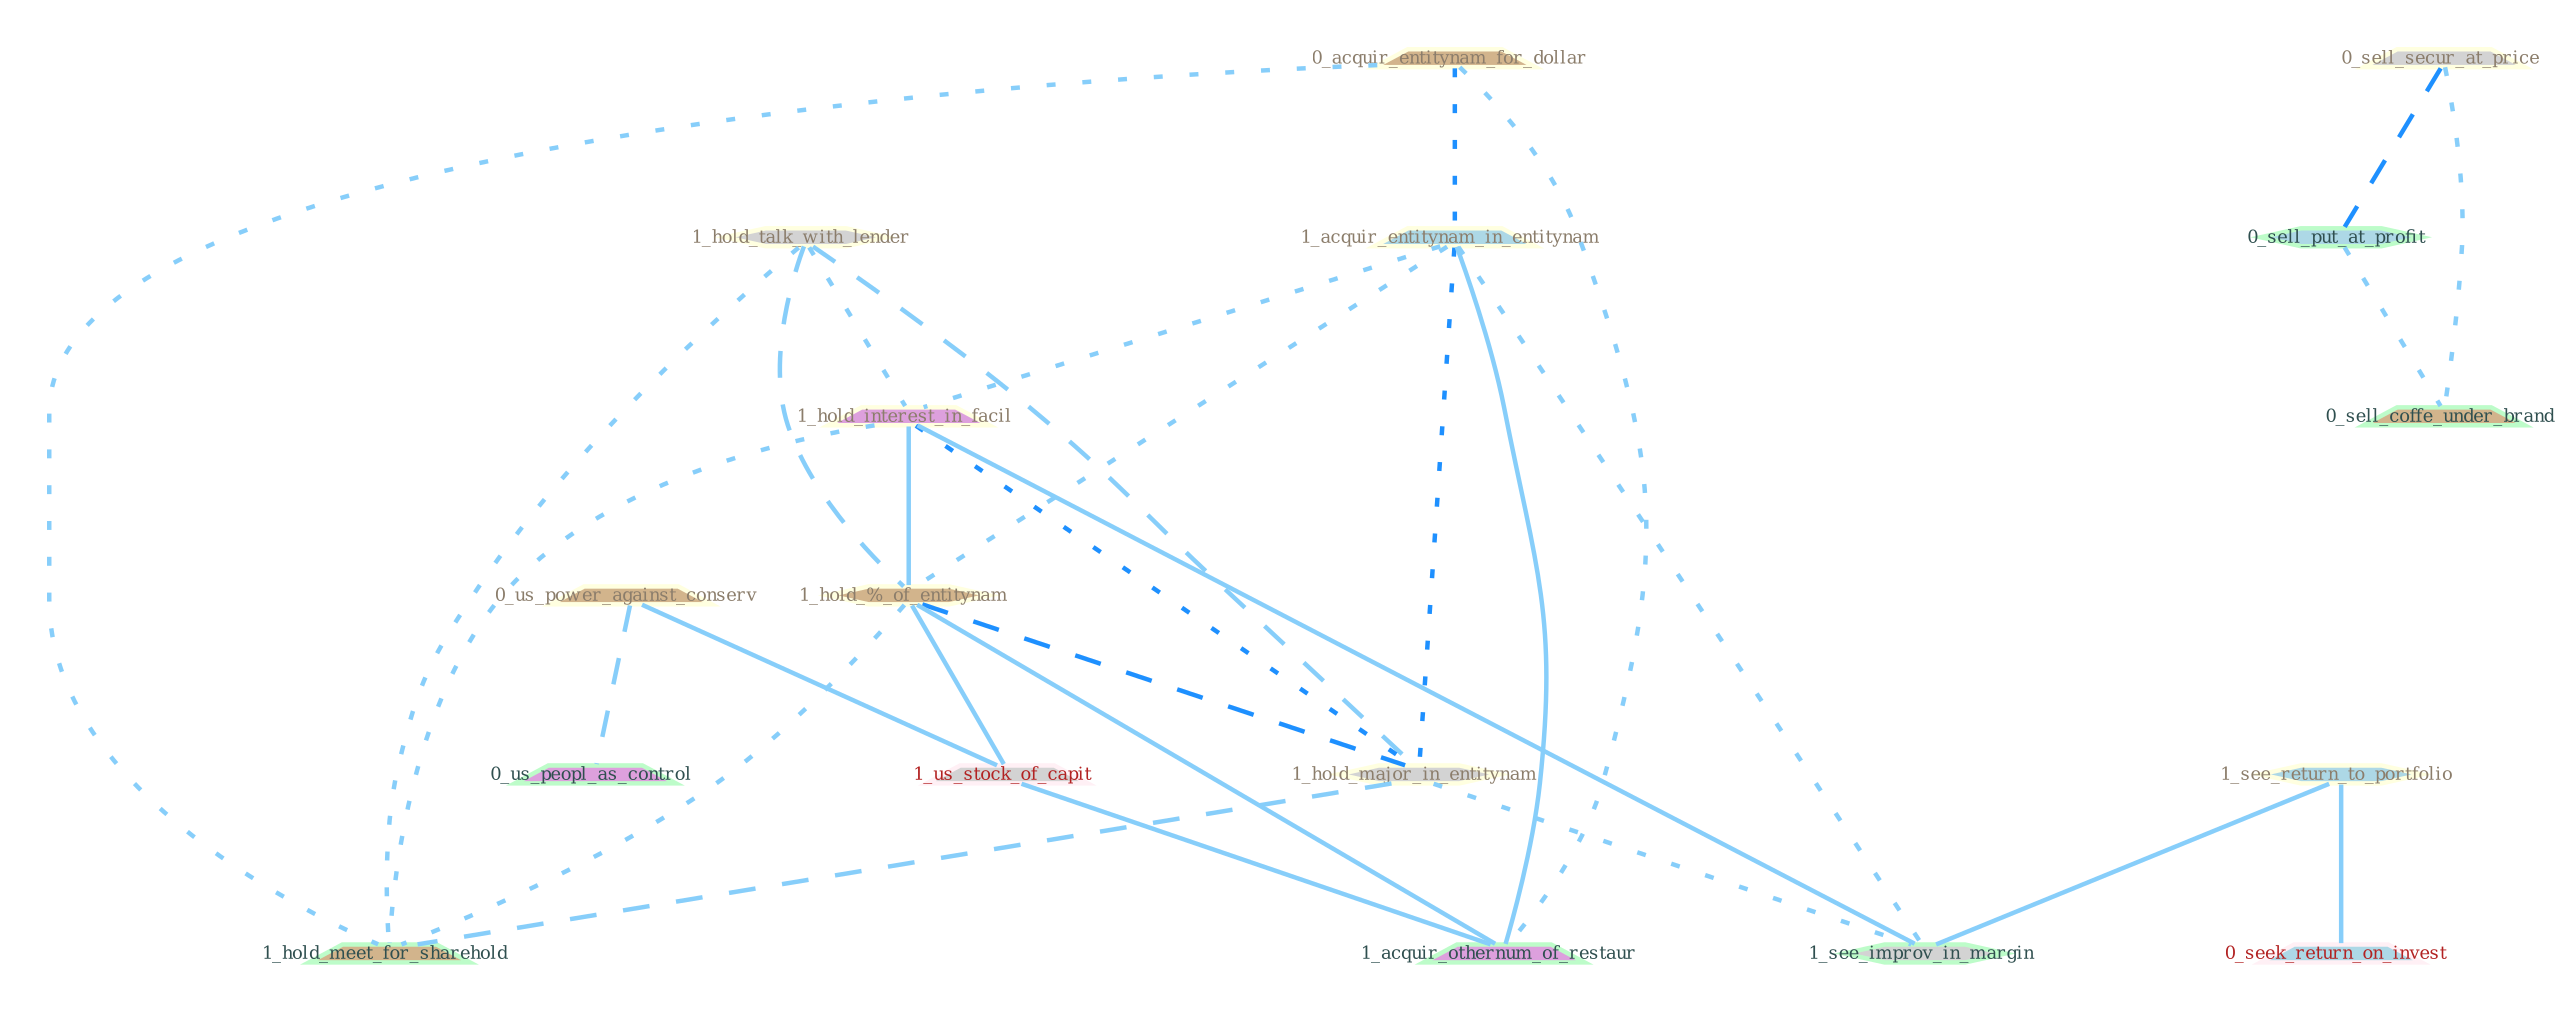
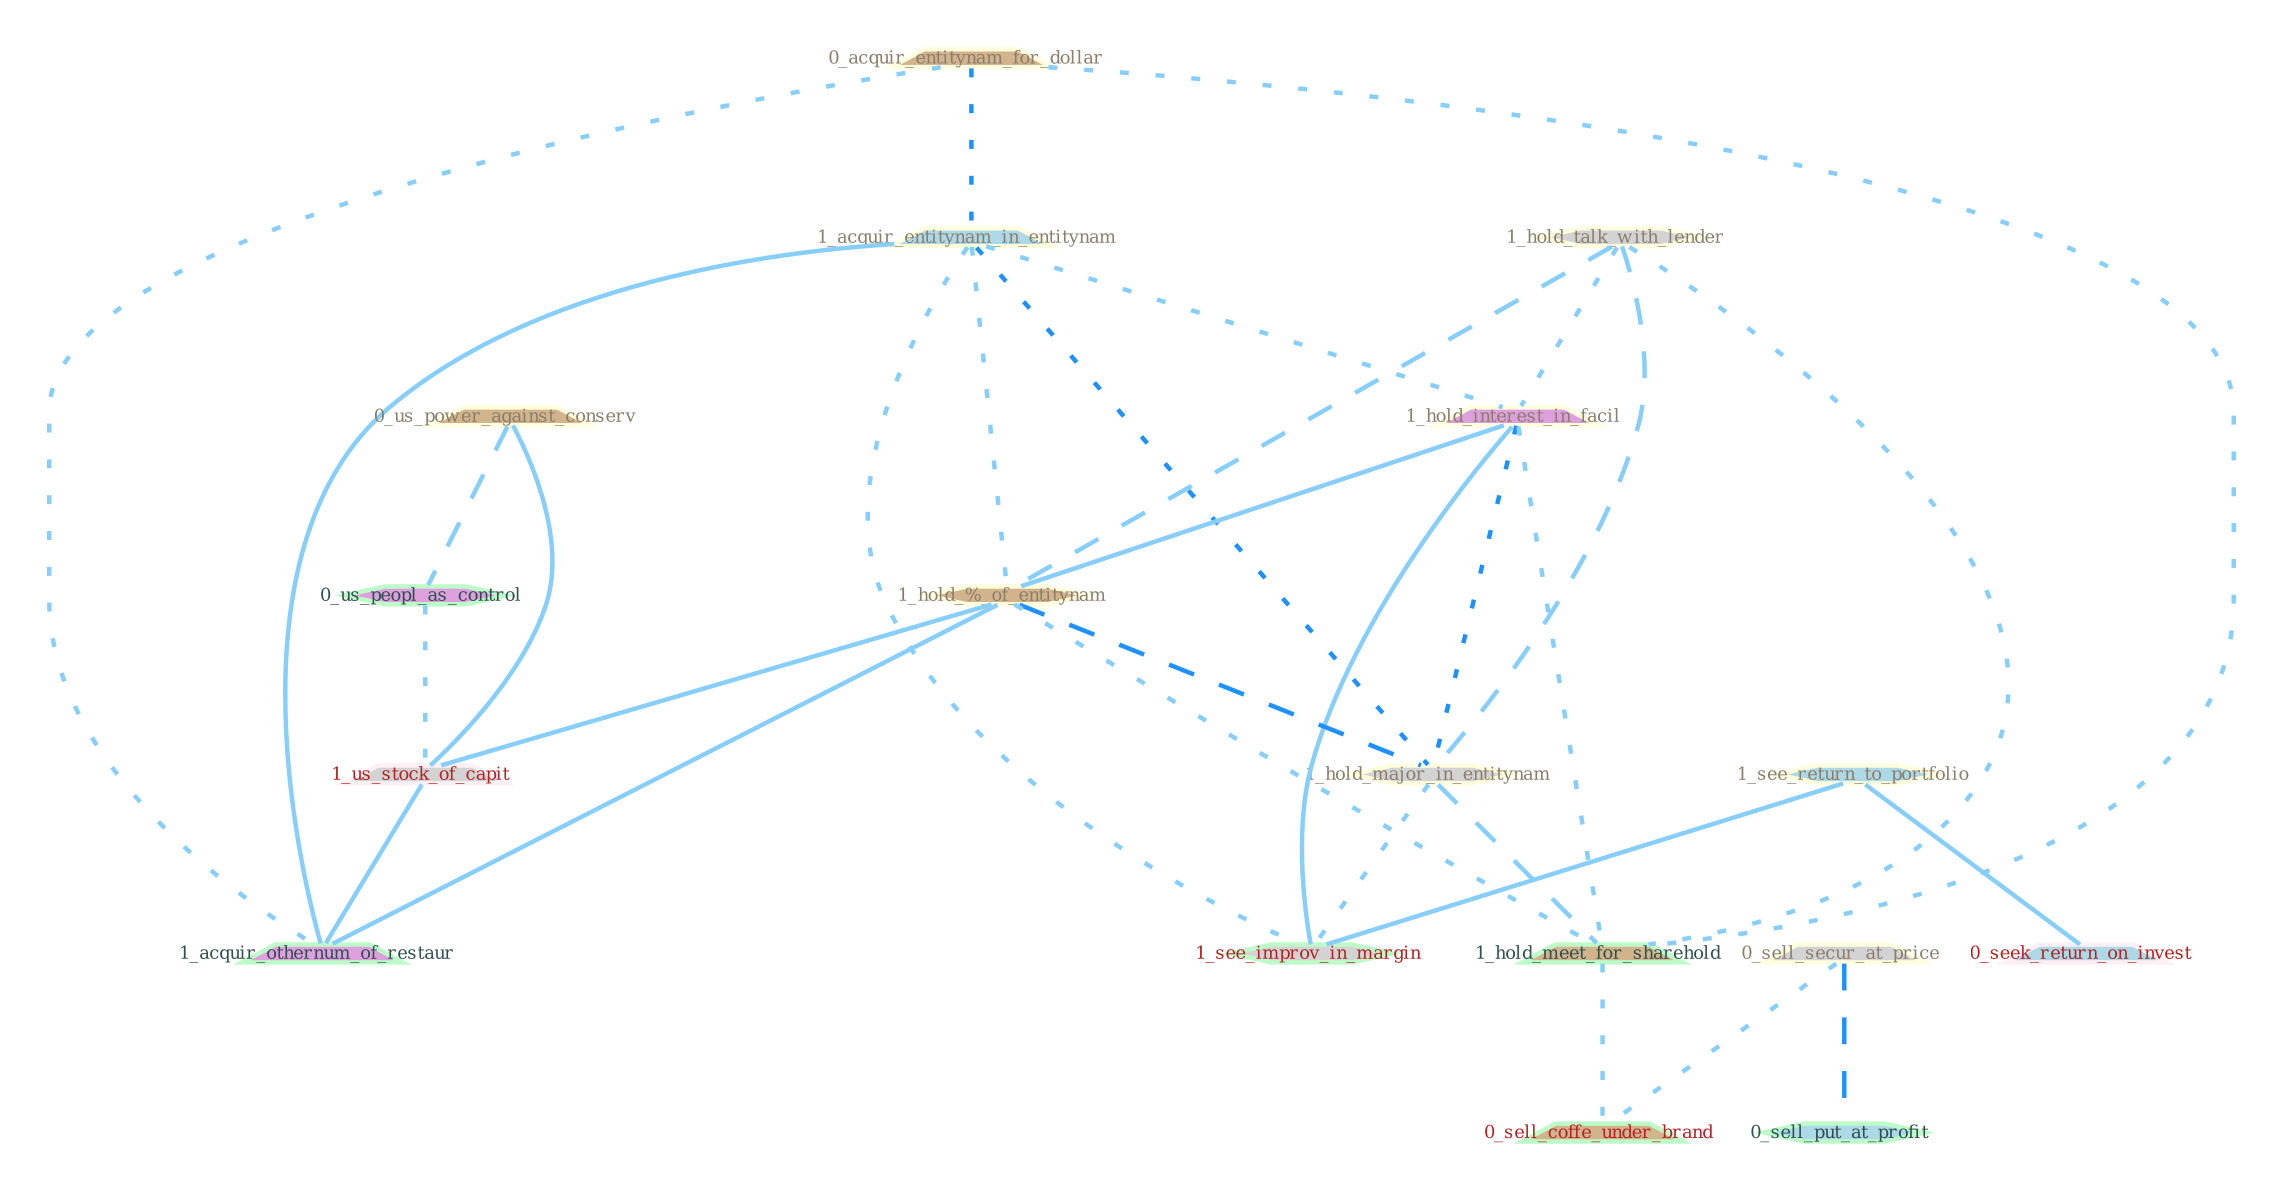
edge "0_sell_put_at_profit" -- "0_sell_coffe_under_brand": now "1_hold_meet_for_sharehold" -- "0_sell_coffe_under_brand"
node "0_sell_coffe_under_brand": fontcolor #2f4f4f -> #b22222
edge "0_us_peopl_as_control" -- "1_us_stock_of_capit": added
node "0_us_peopl_as_control": shape trapezium -> hexagon
node "1_see_improv_in_margin": fontcolor #2f4f4f -> #b22222
